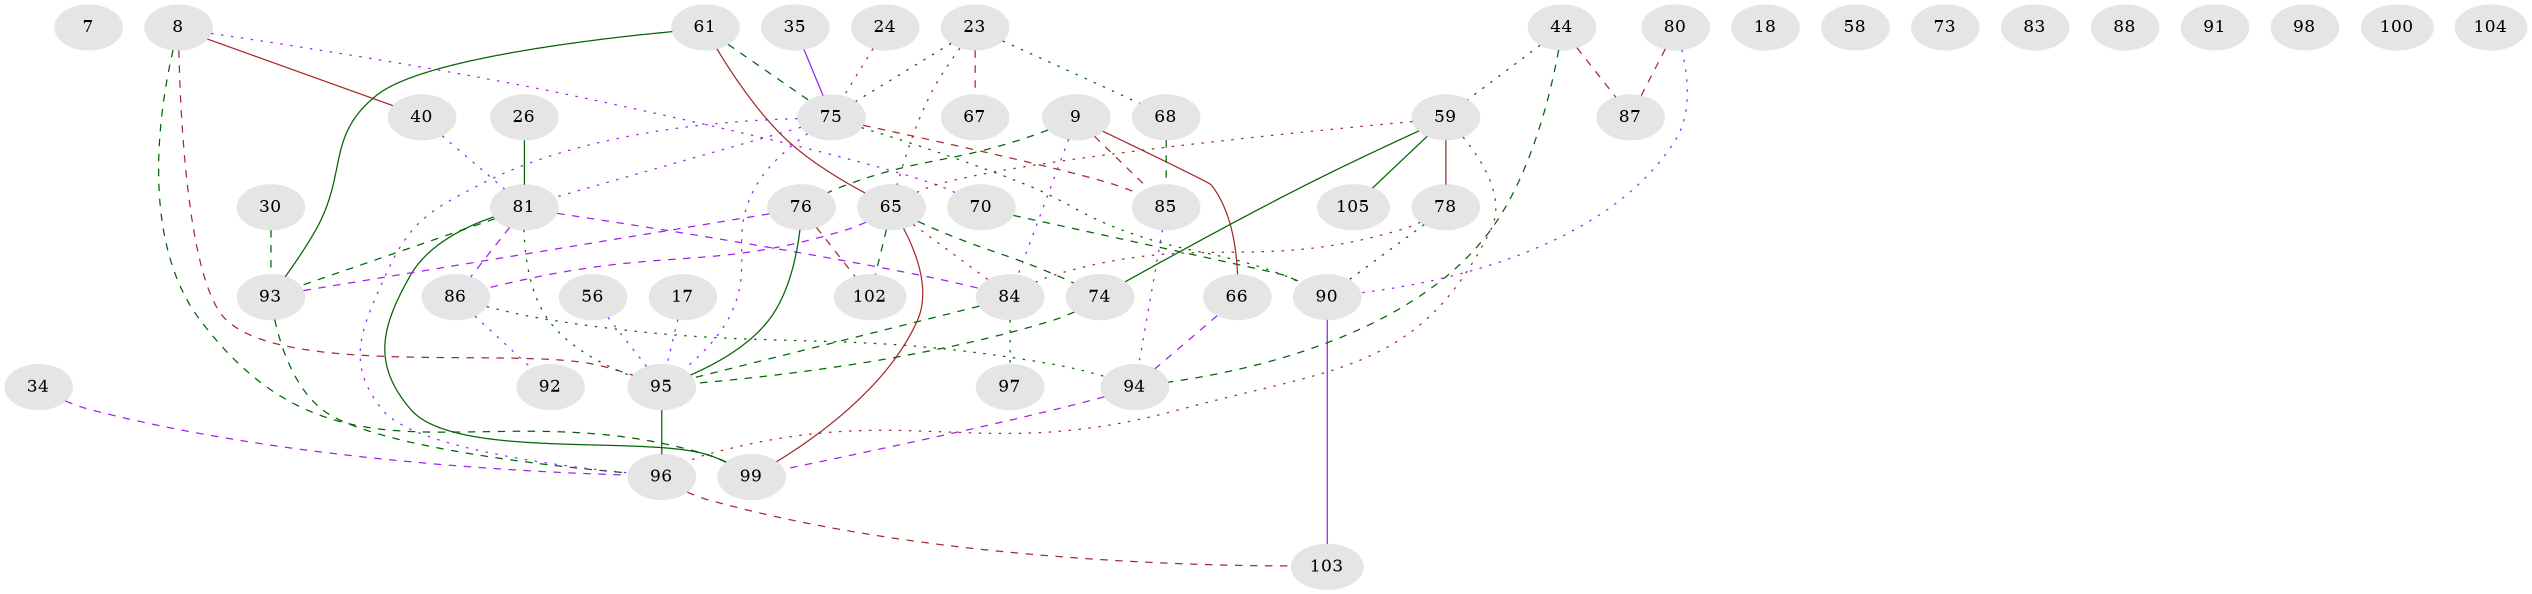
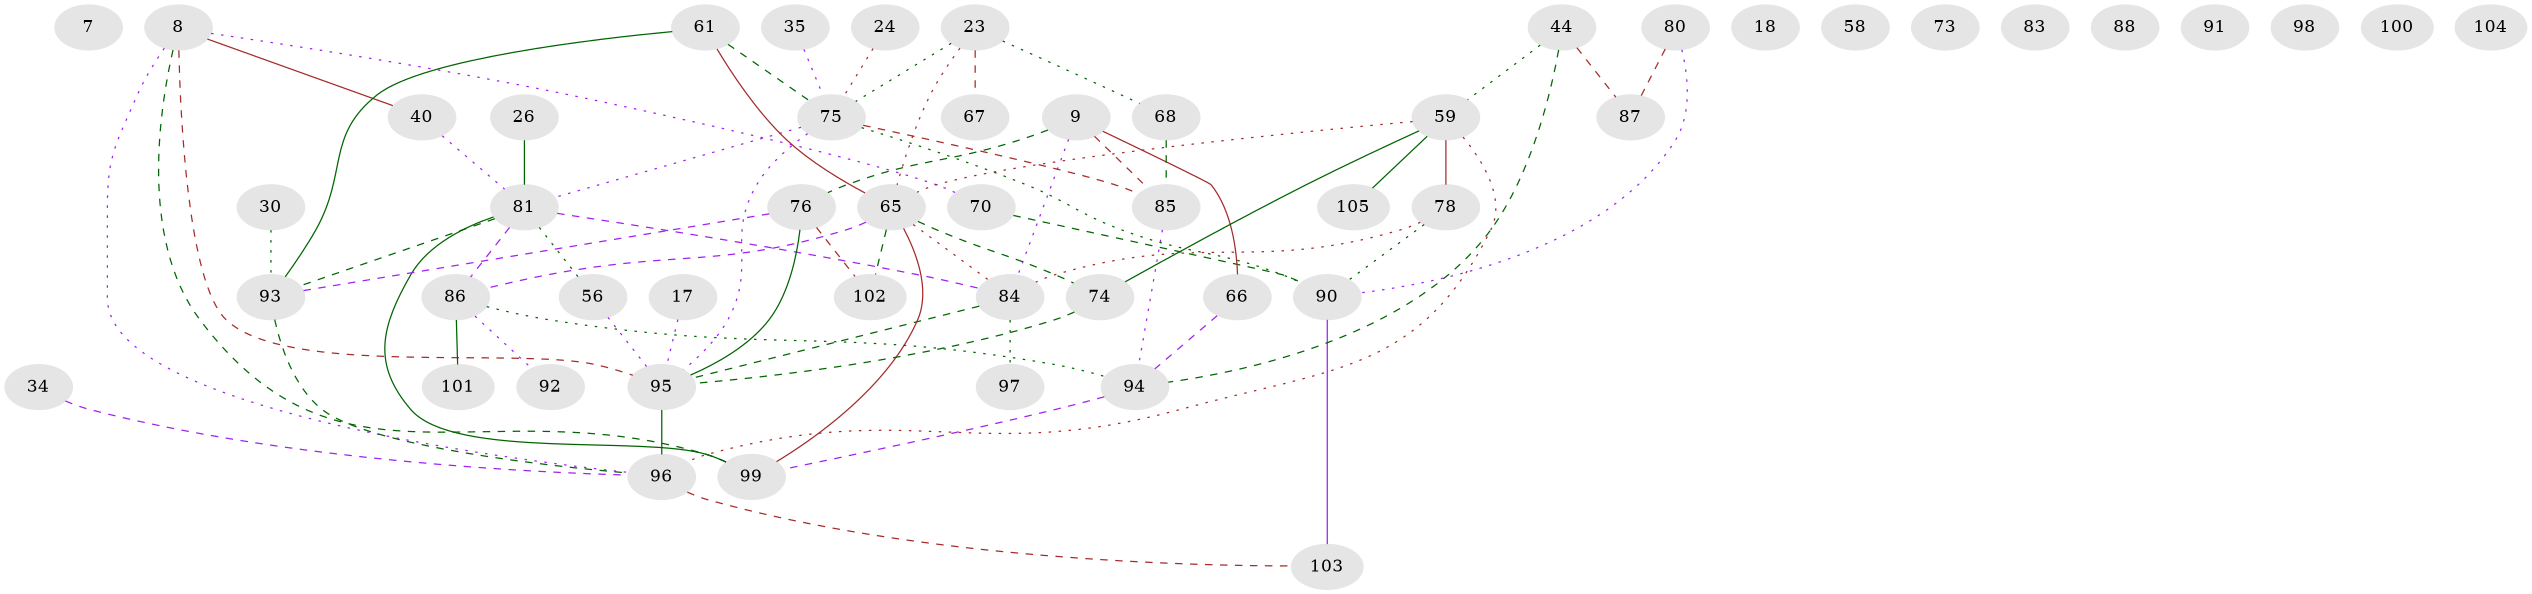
edge "35" -- "75": style solid -> dotted
edge "75" -- "96": now "8" -- "96"
edge "30" -- "93": style dashed -> dotted
edge "81" -- "95": now "81" -- "56"
node "101": added
